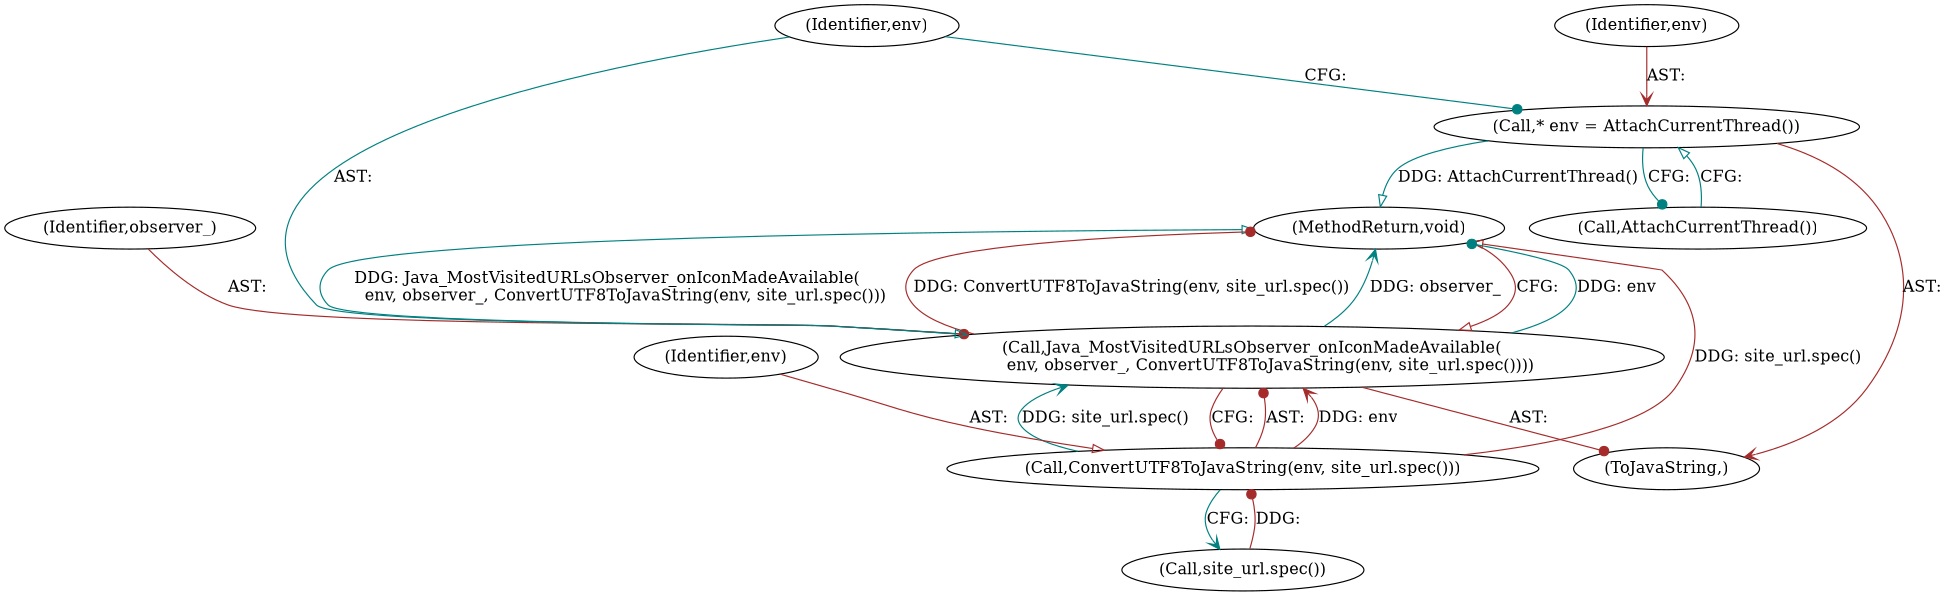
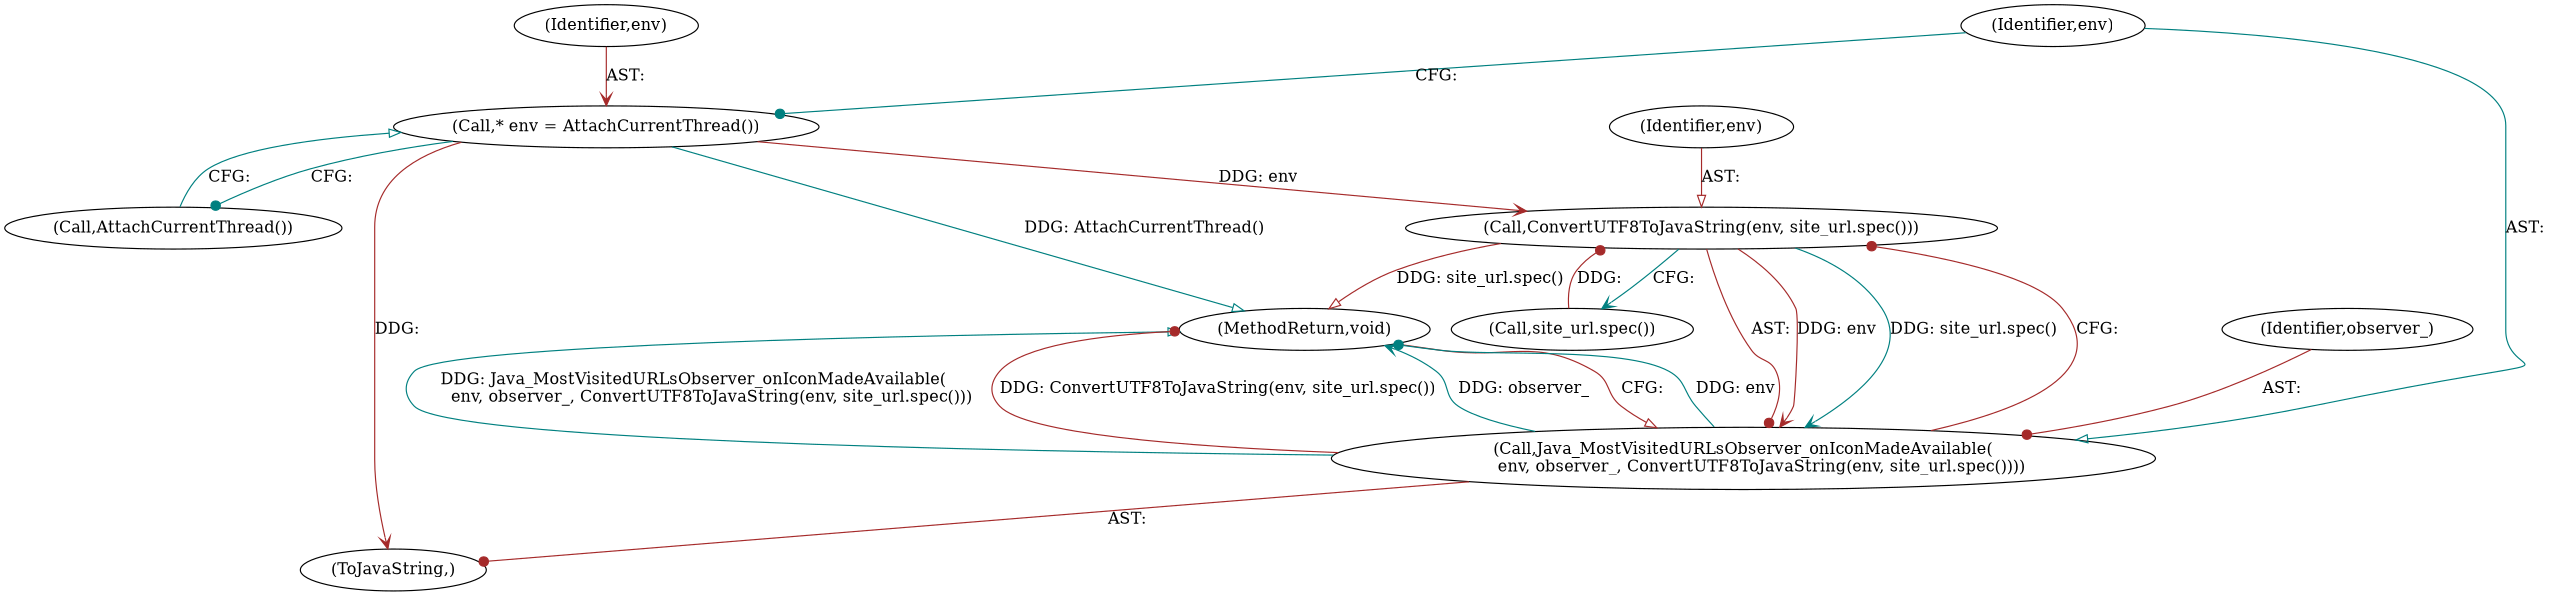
edge "(Call,* env = AttachCurrentThread())" -> "(Call,ConvertUTF8ToJavaString(env, site_url.spec()))": added, label "DDG: env"
edge "(Call,* env = AttachCurrentThread())" -> "(ToJavaString,)": label "AST: " -> "DDG: "
